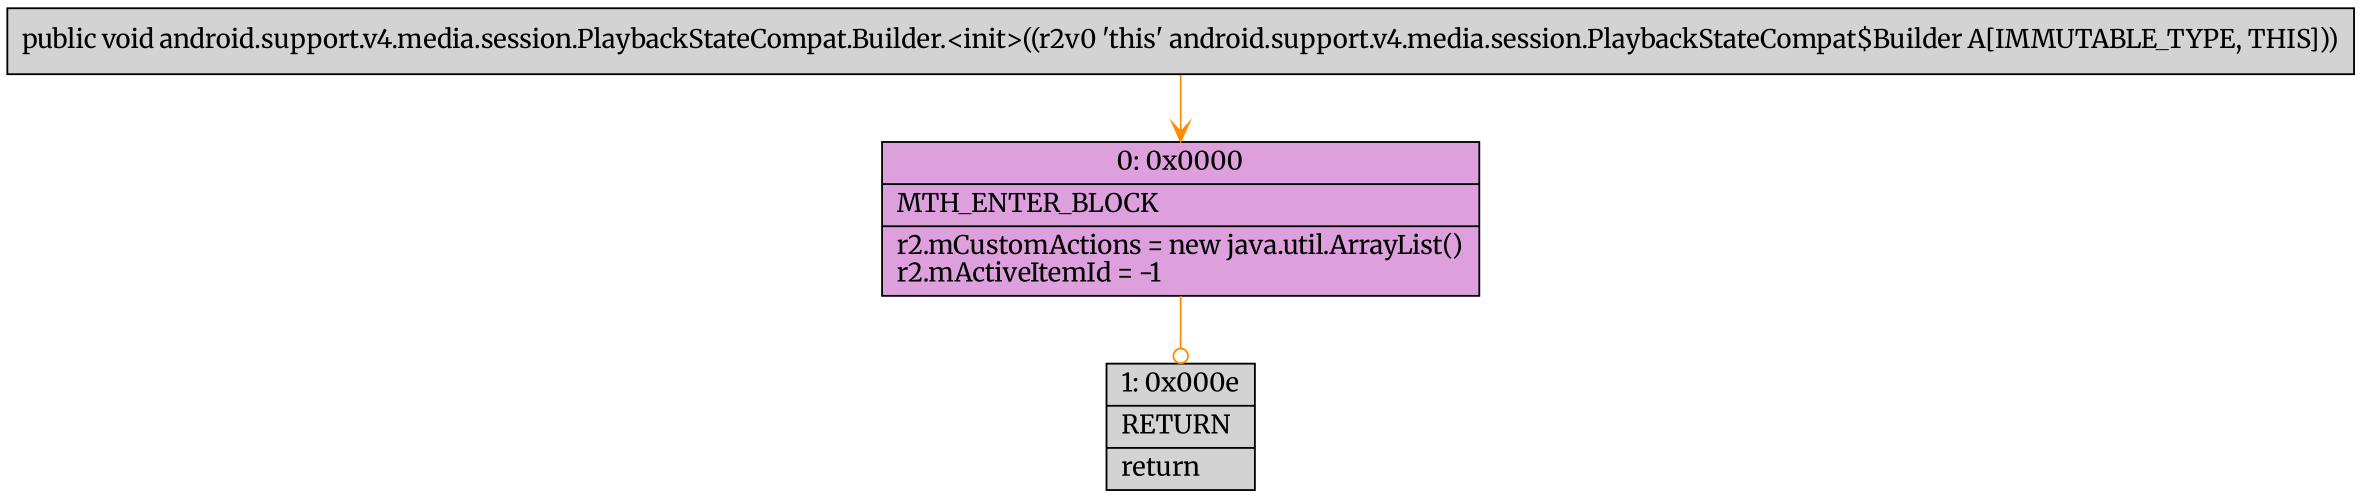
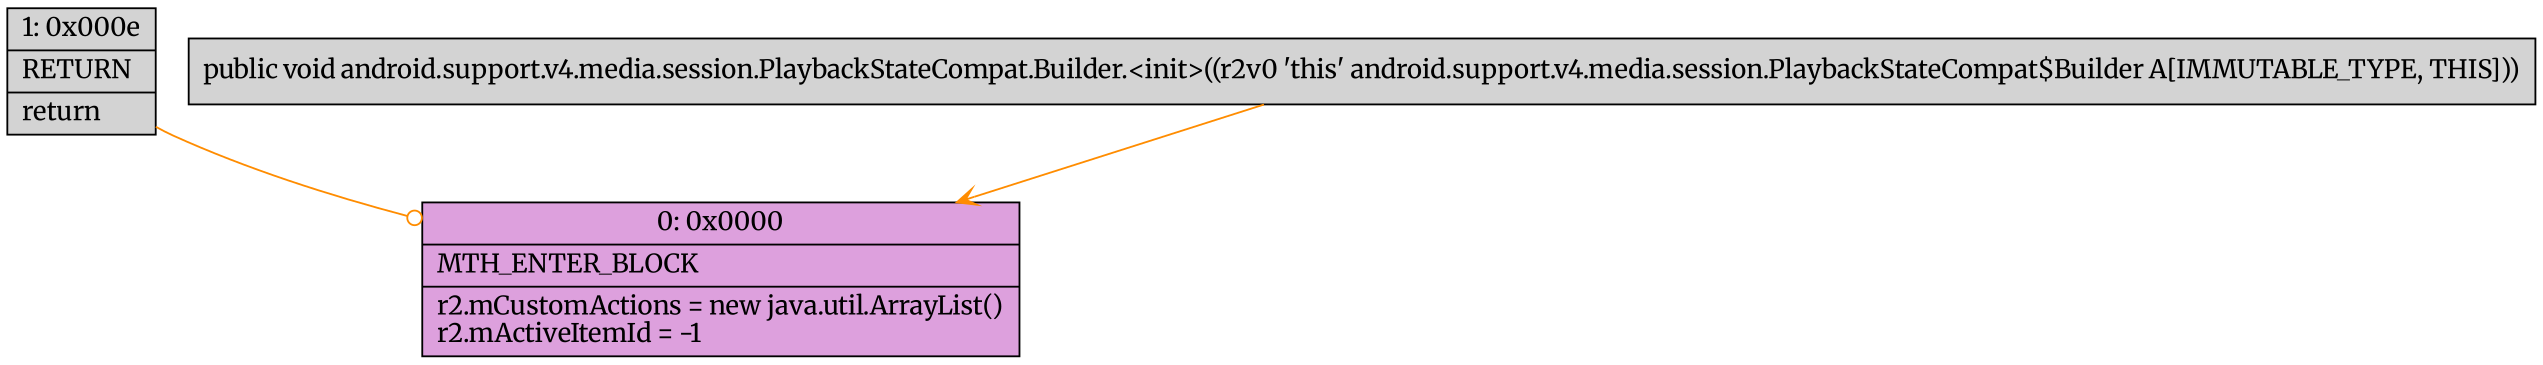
edge "0: 0x0000" -> "1: 0x000e": reversed
